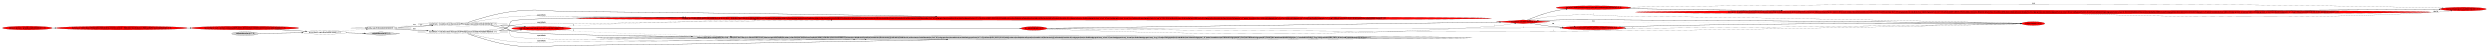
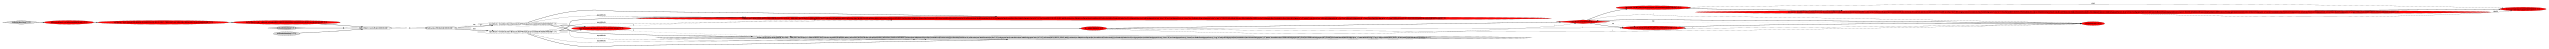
node "testQuantileOnInnerQuery['1', '0', '0']": added
node "final List<Object((> expectedResults@@@3@@@['1', '1', '1']": shape ellipse -> diamond
edge "final List<Object((> expectedResults@@@3@@@['1', '1', '1']" -> "testQuantileOnInnerQuery['0', '0', '1']": reversed
